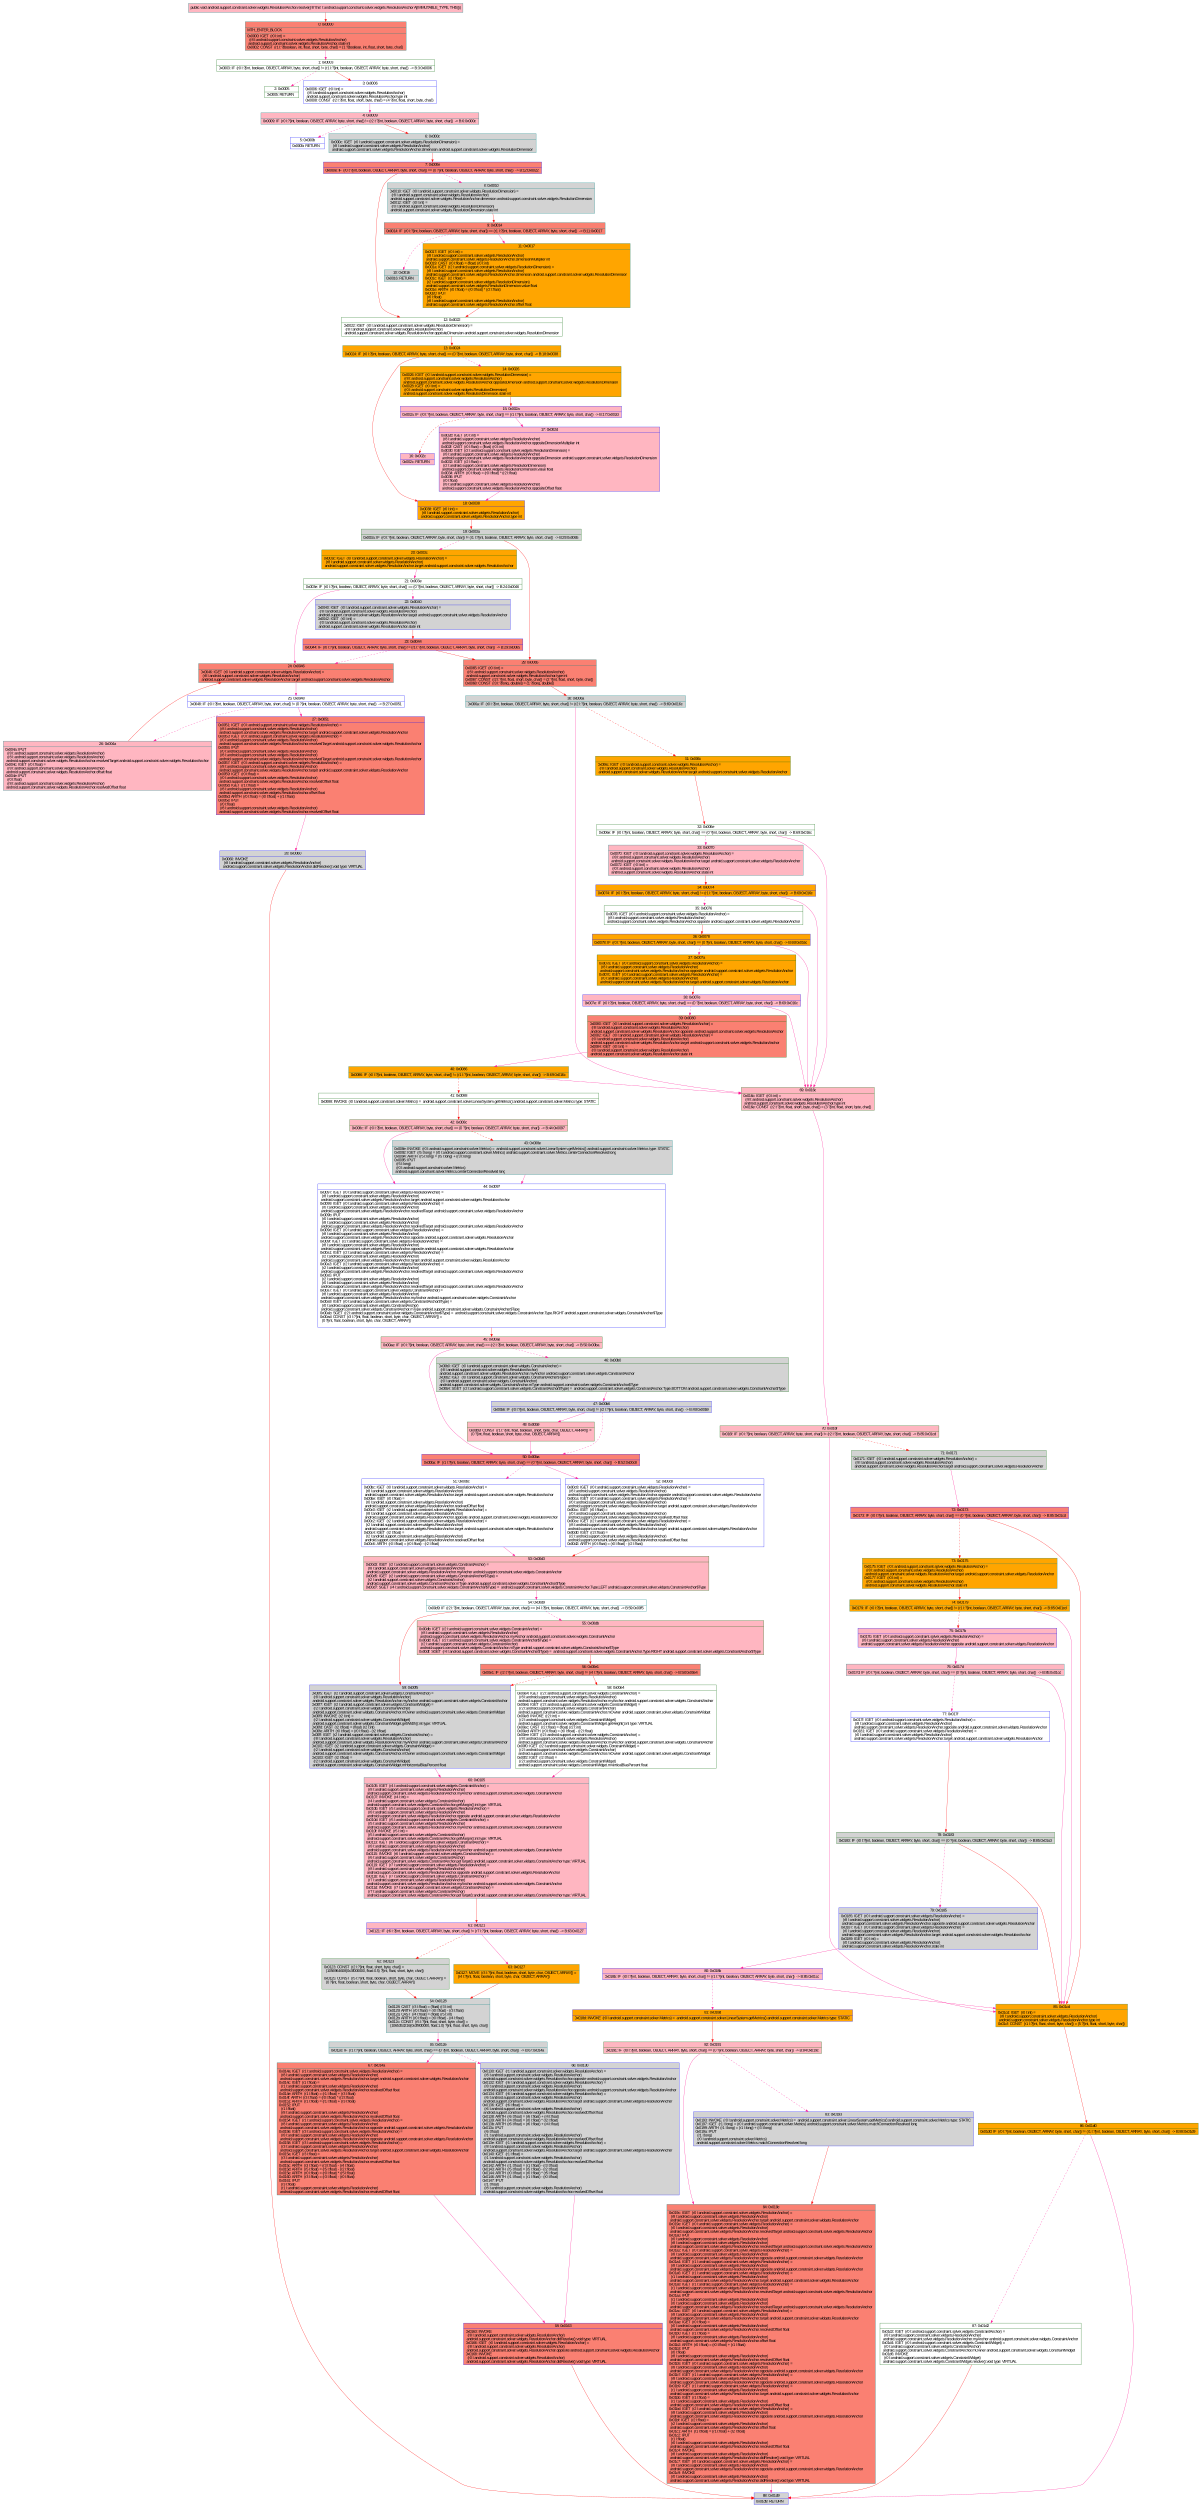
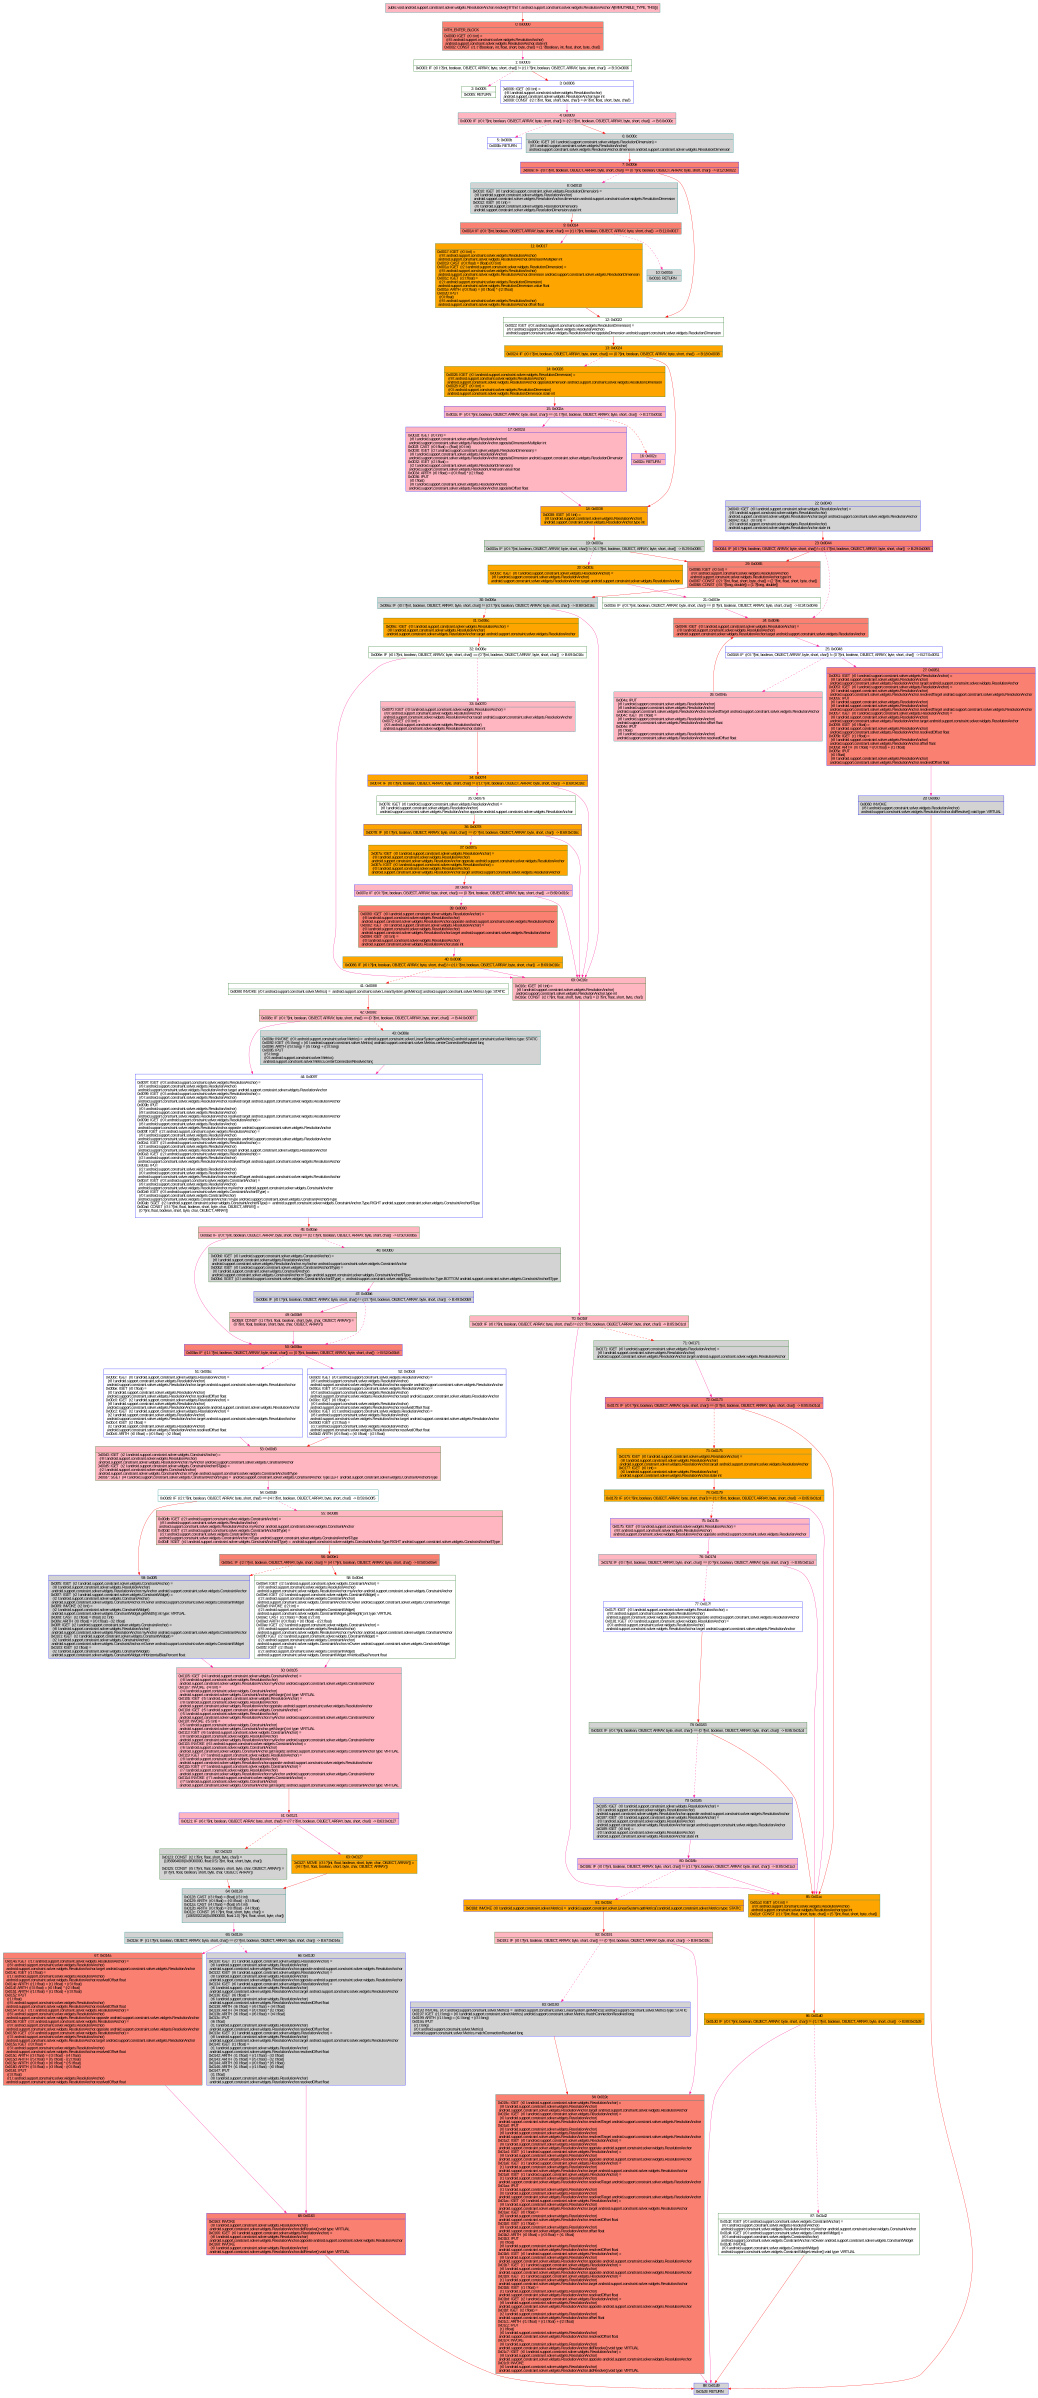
edge "21: 0x003e" -> "22: 0x0040": removed
